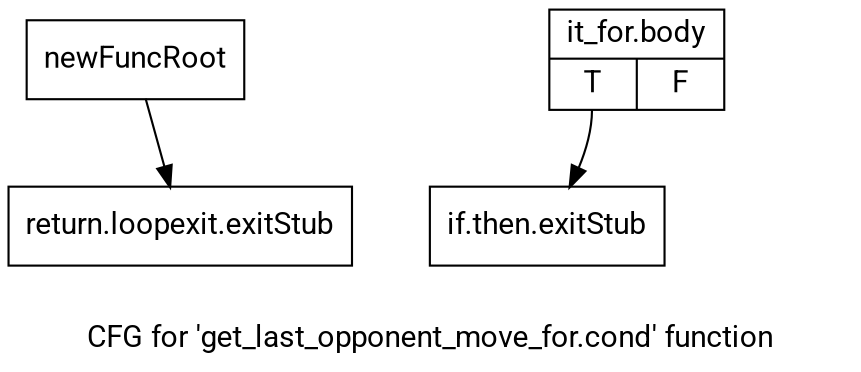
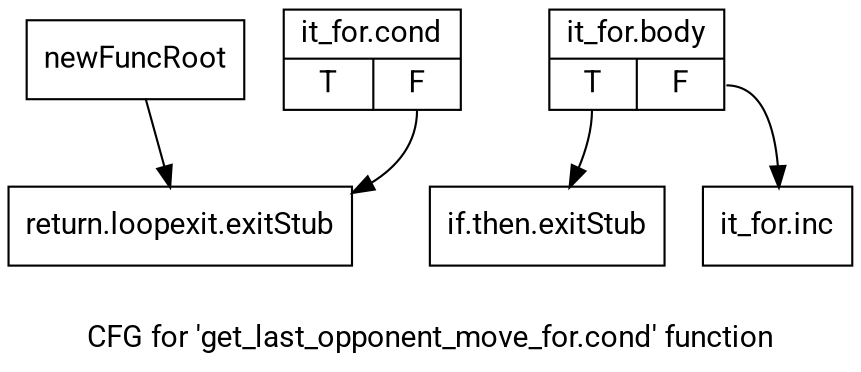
node "it_for.cond": added
node "it_for.inc": added
